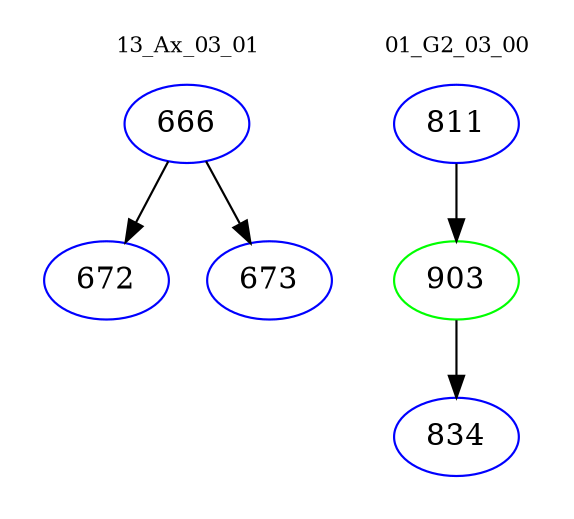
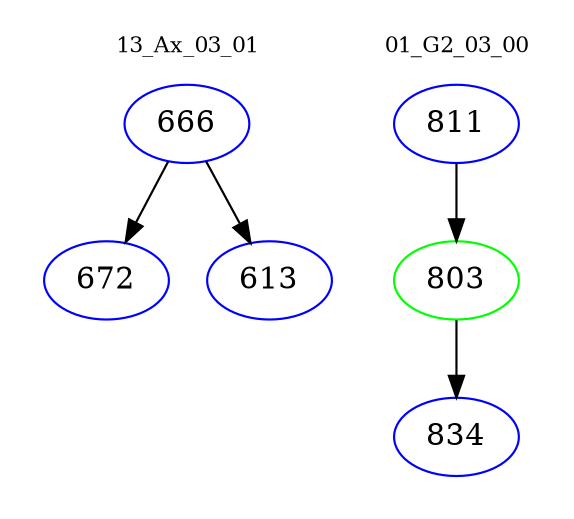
node "673": label "673" -> "613"
node "903": label "903" -> "803"
